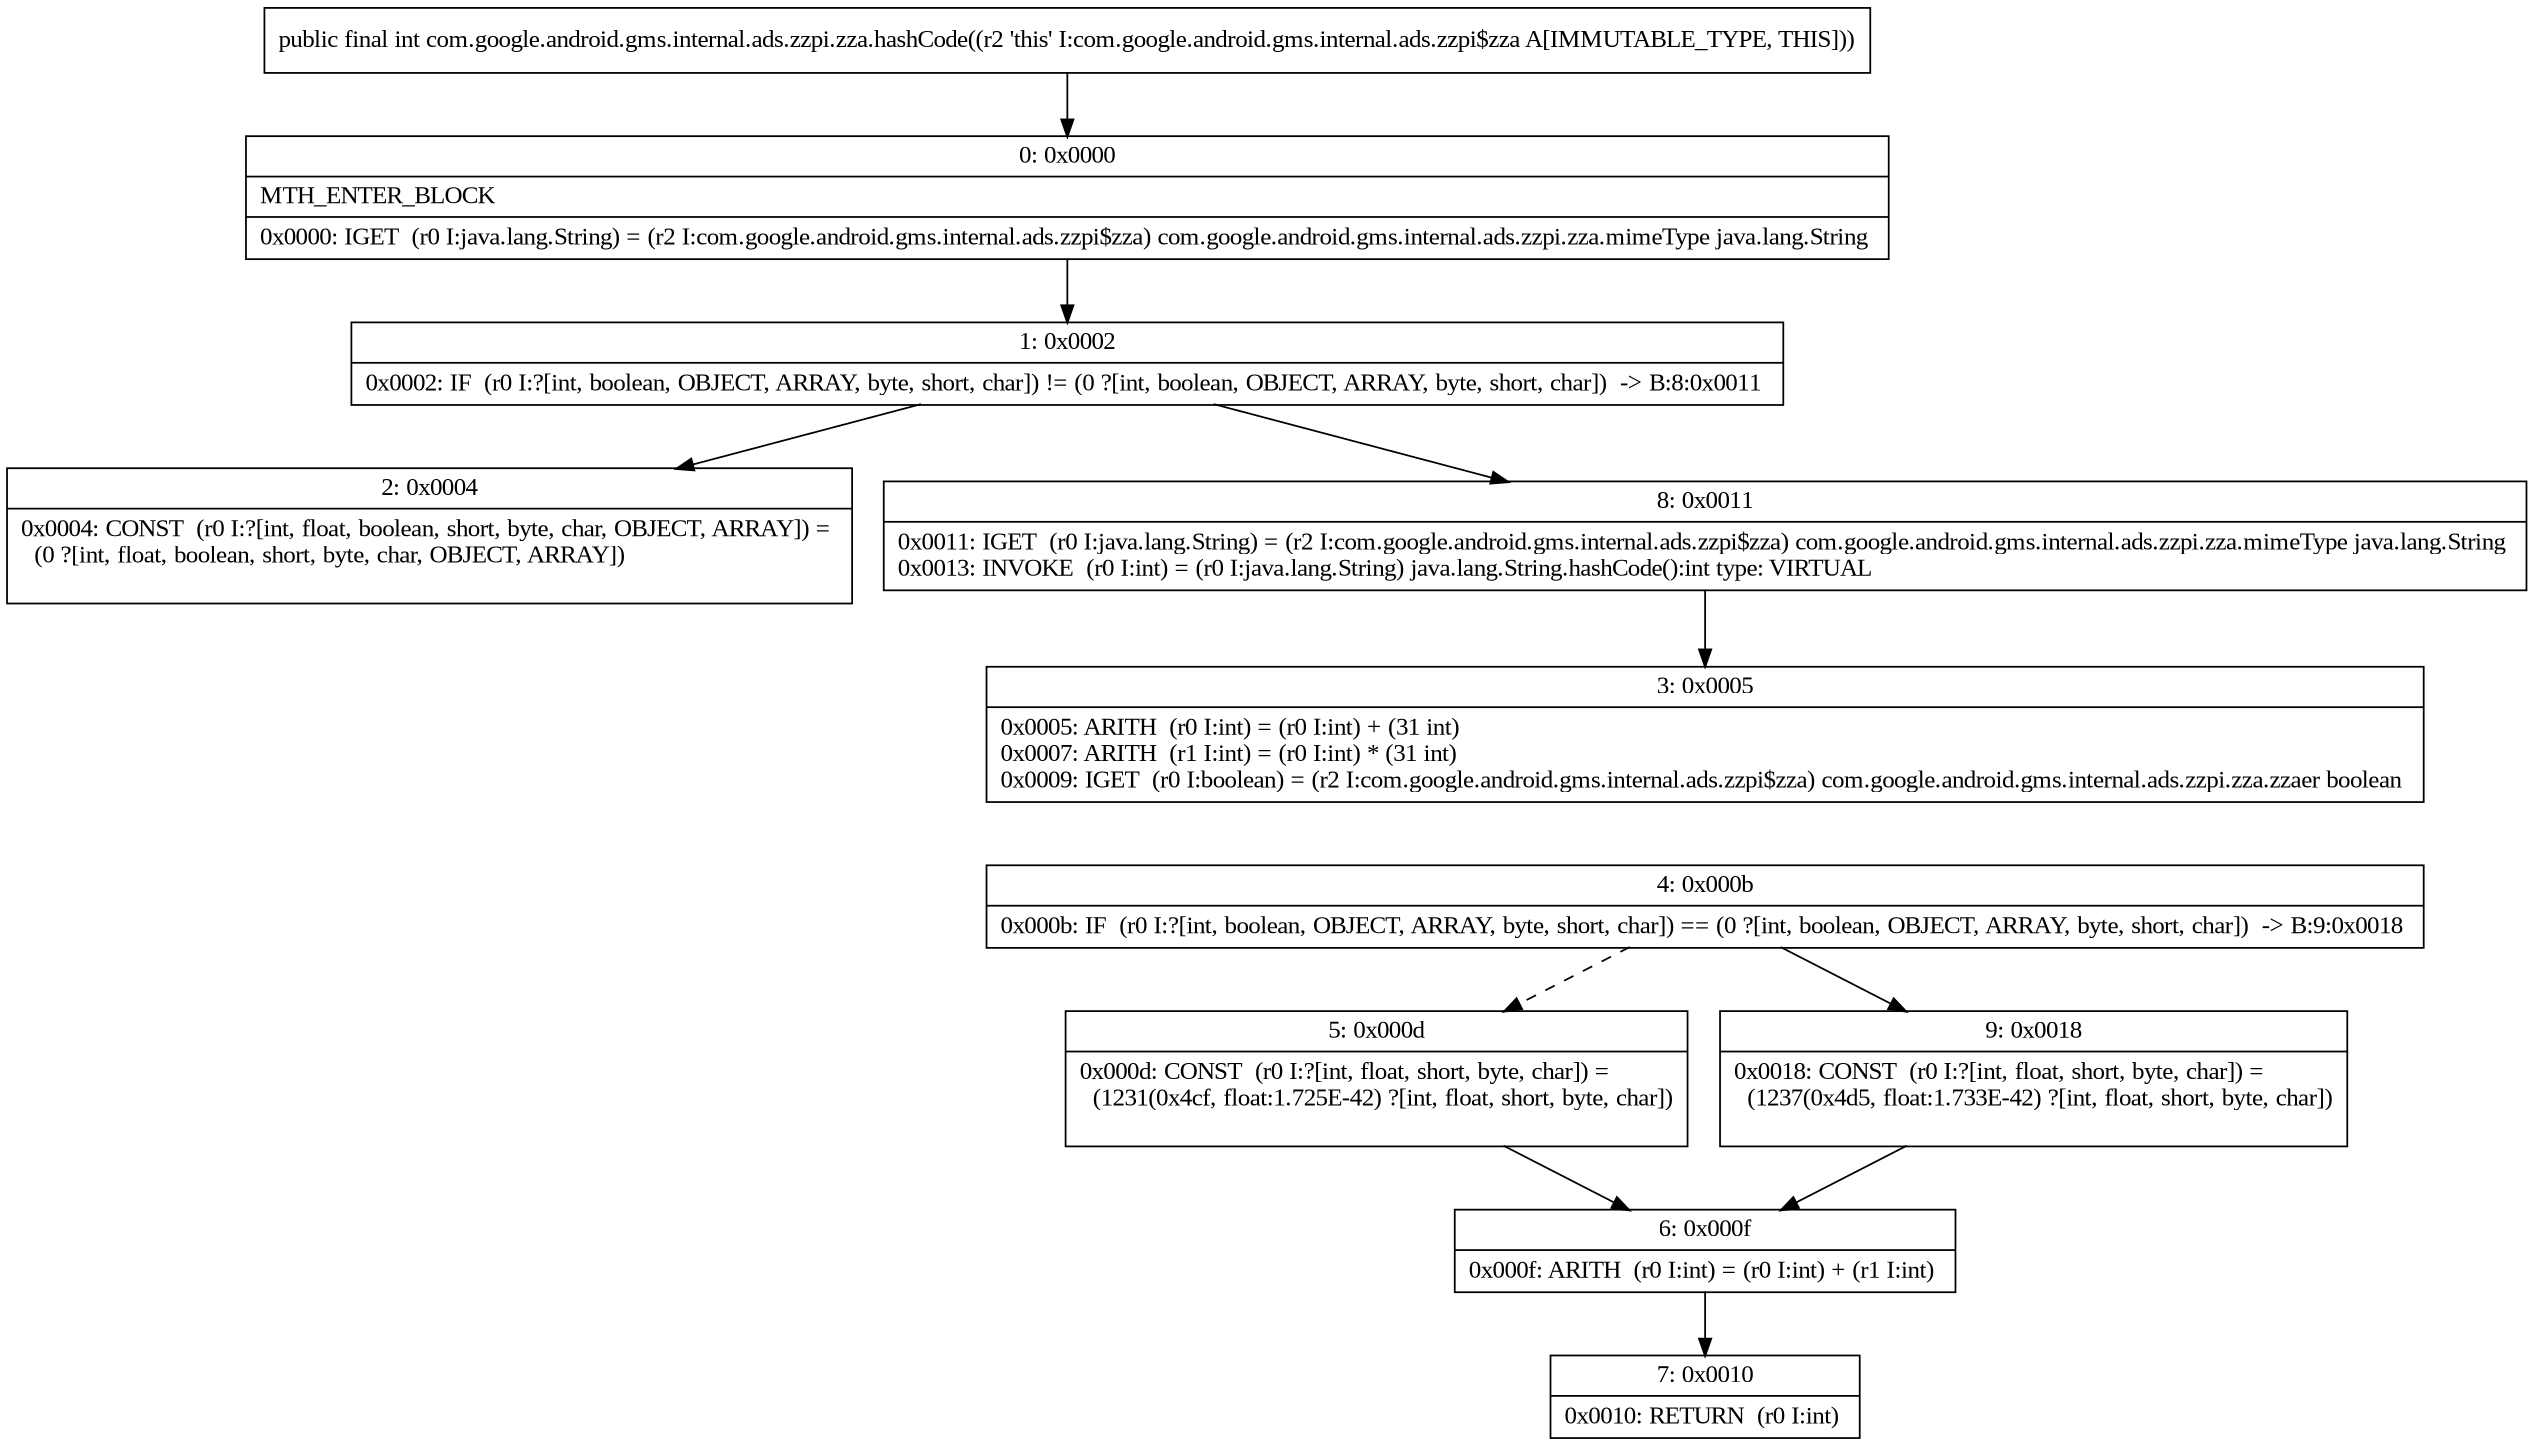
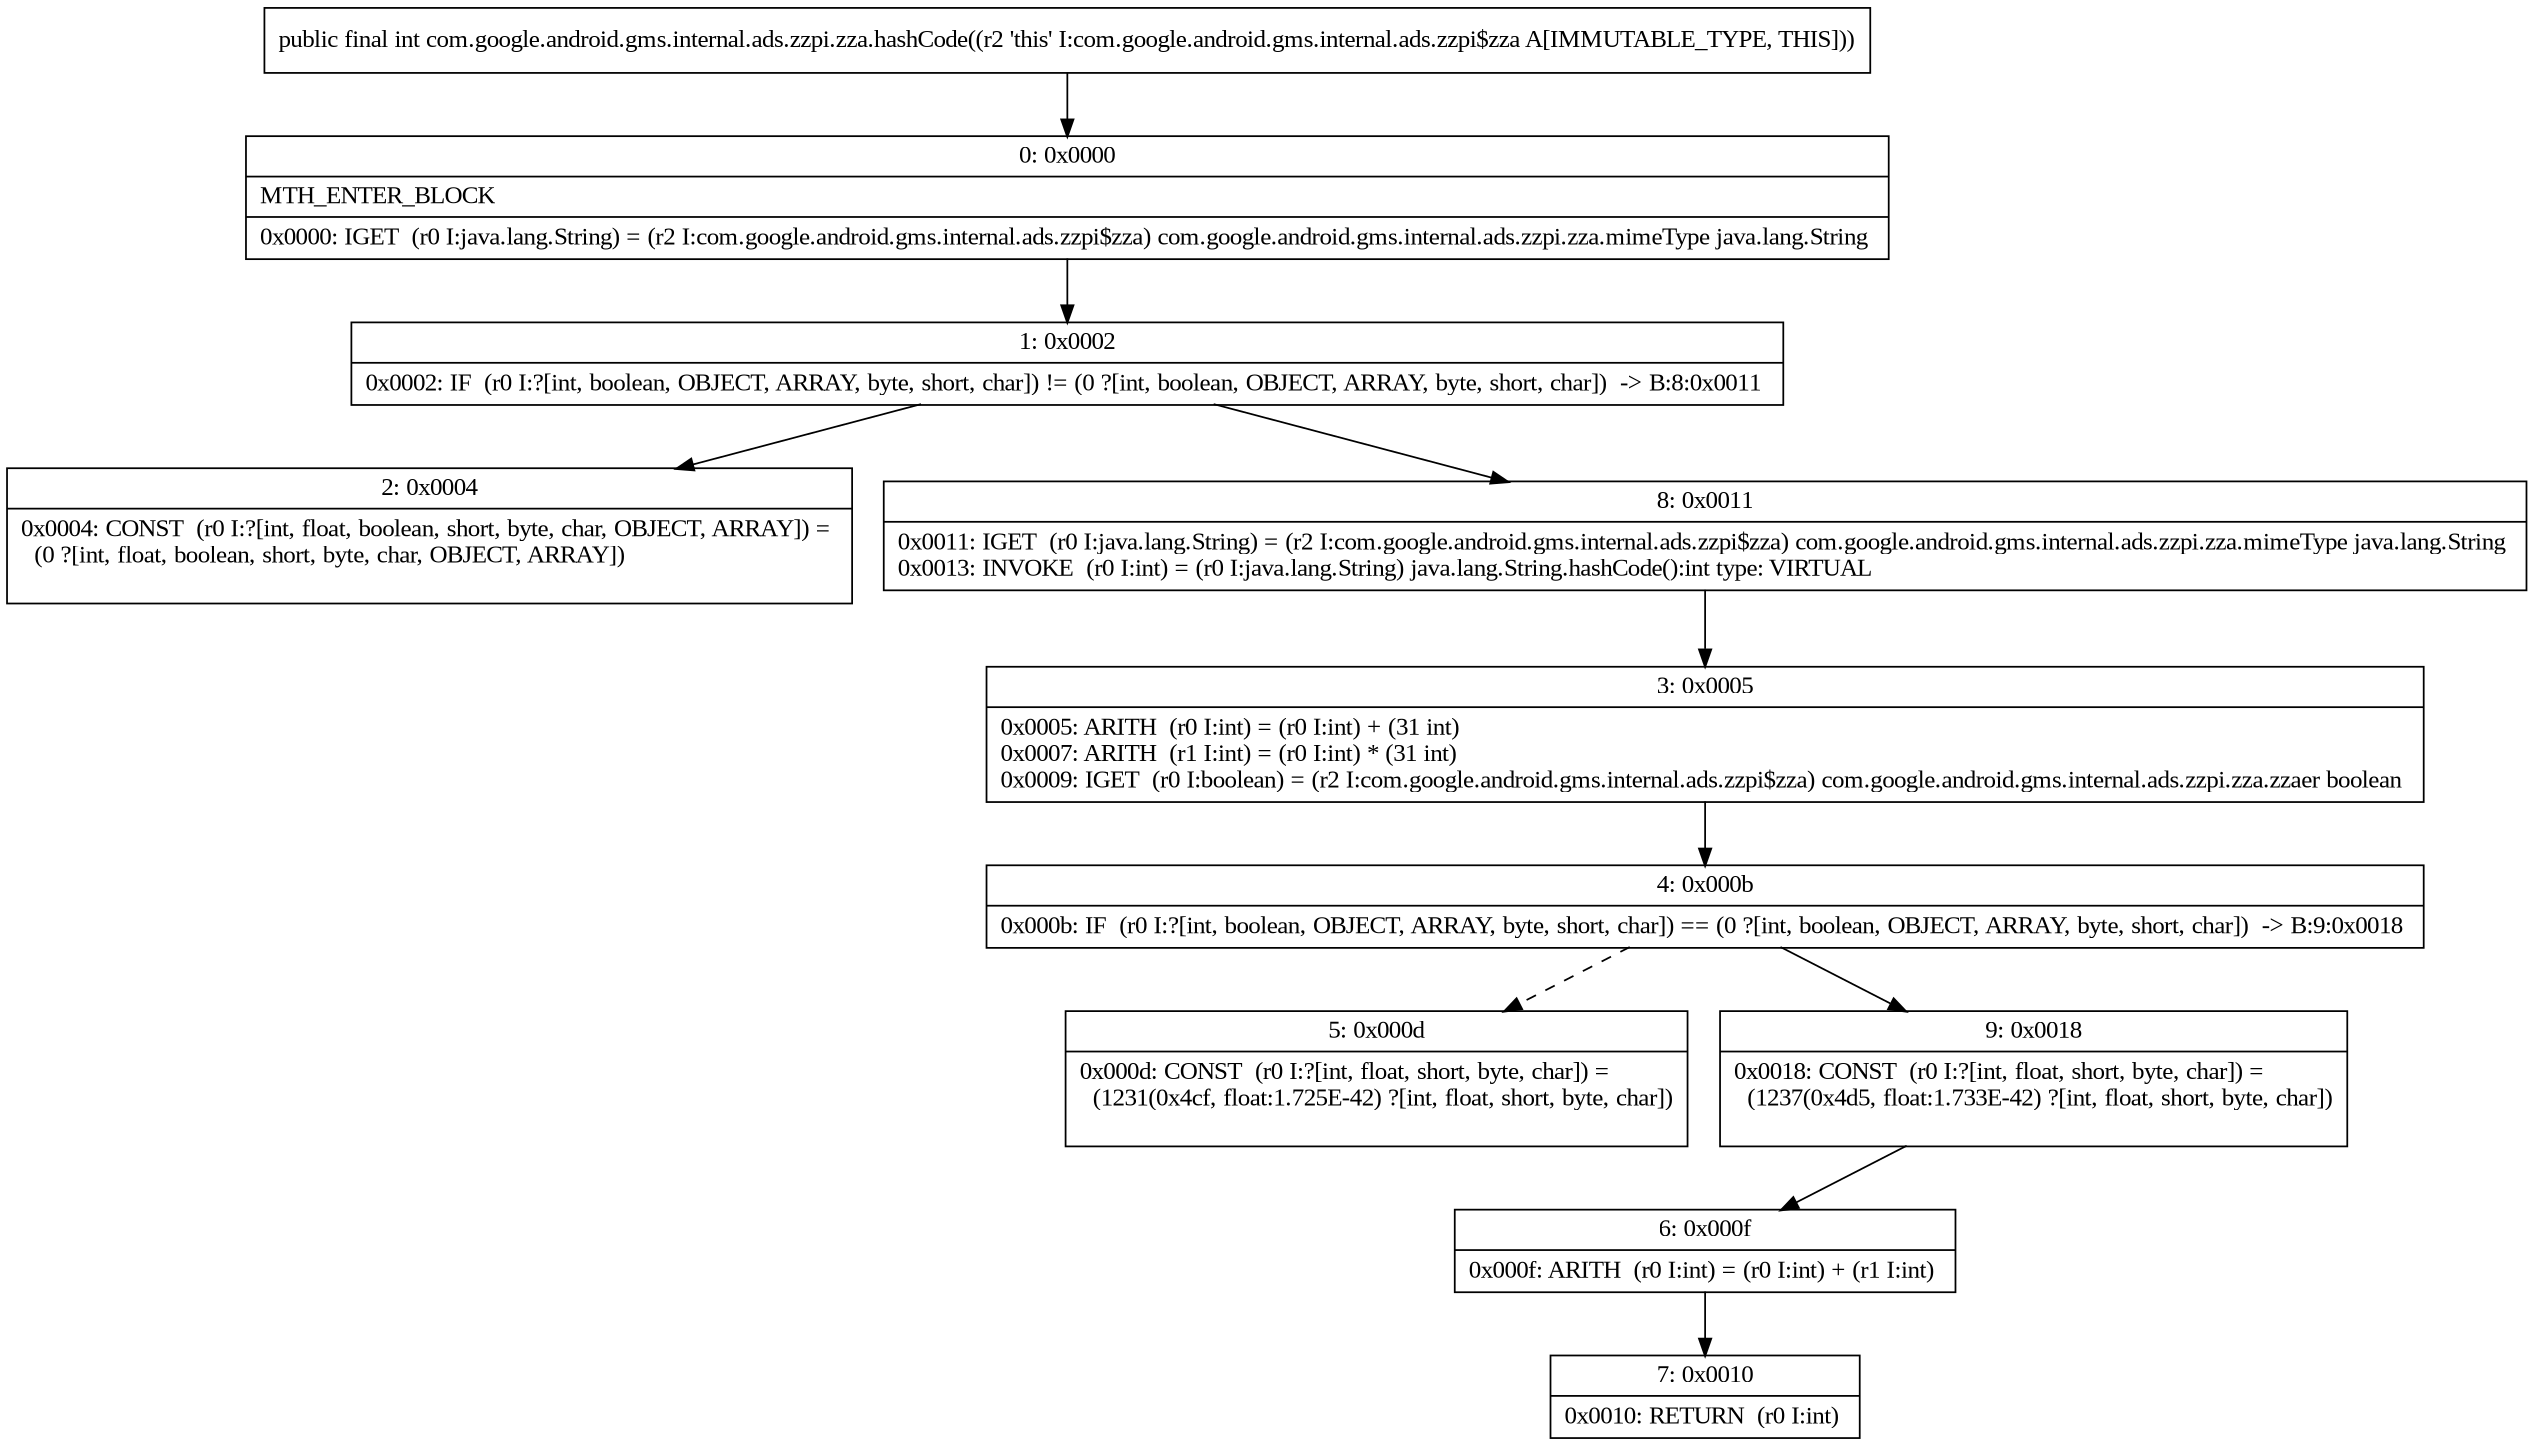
edge "3: 0x0005" -> "4: 0x000b": added
edge "5: 0x000d" -> "6: 0x000f": removed
